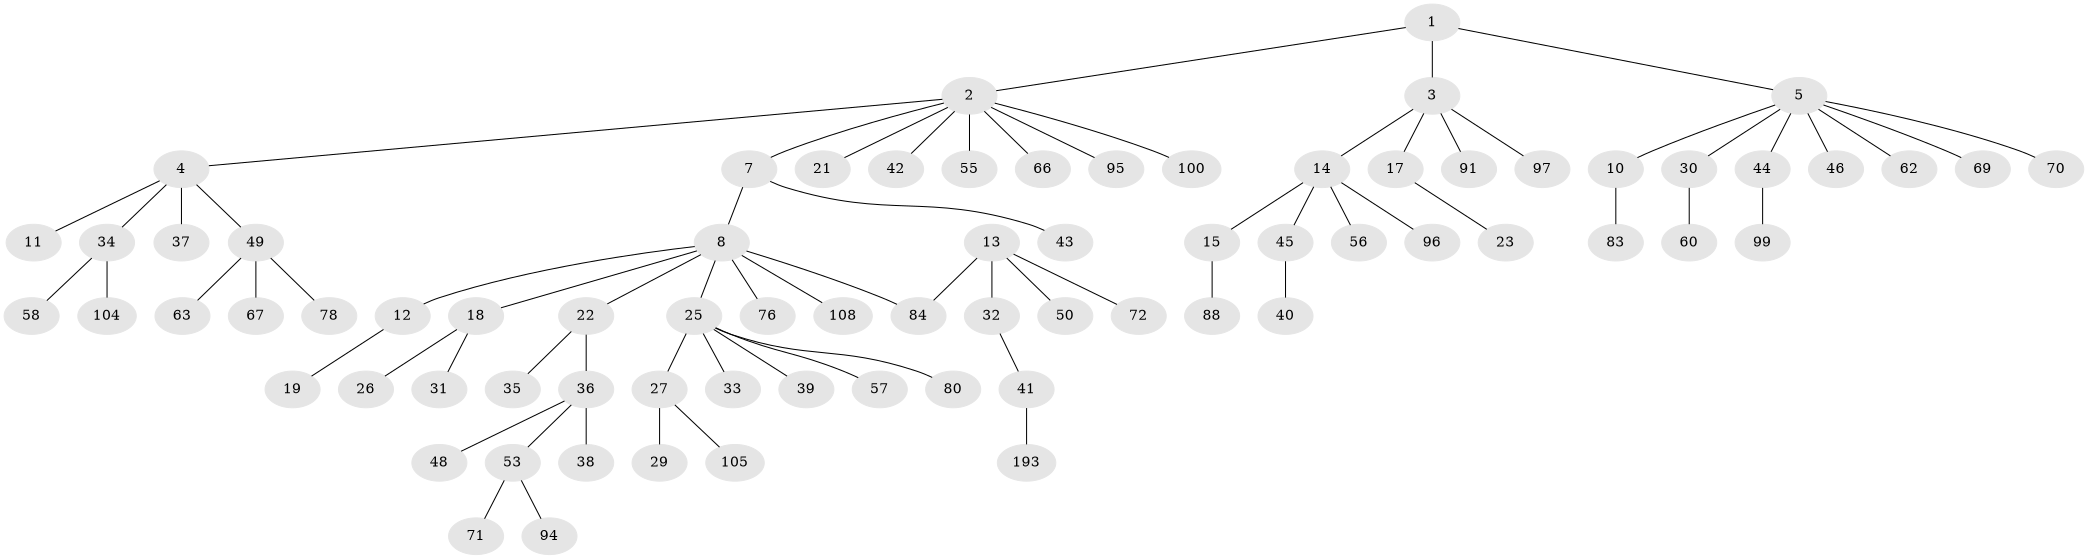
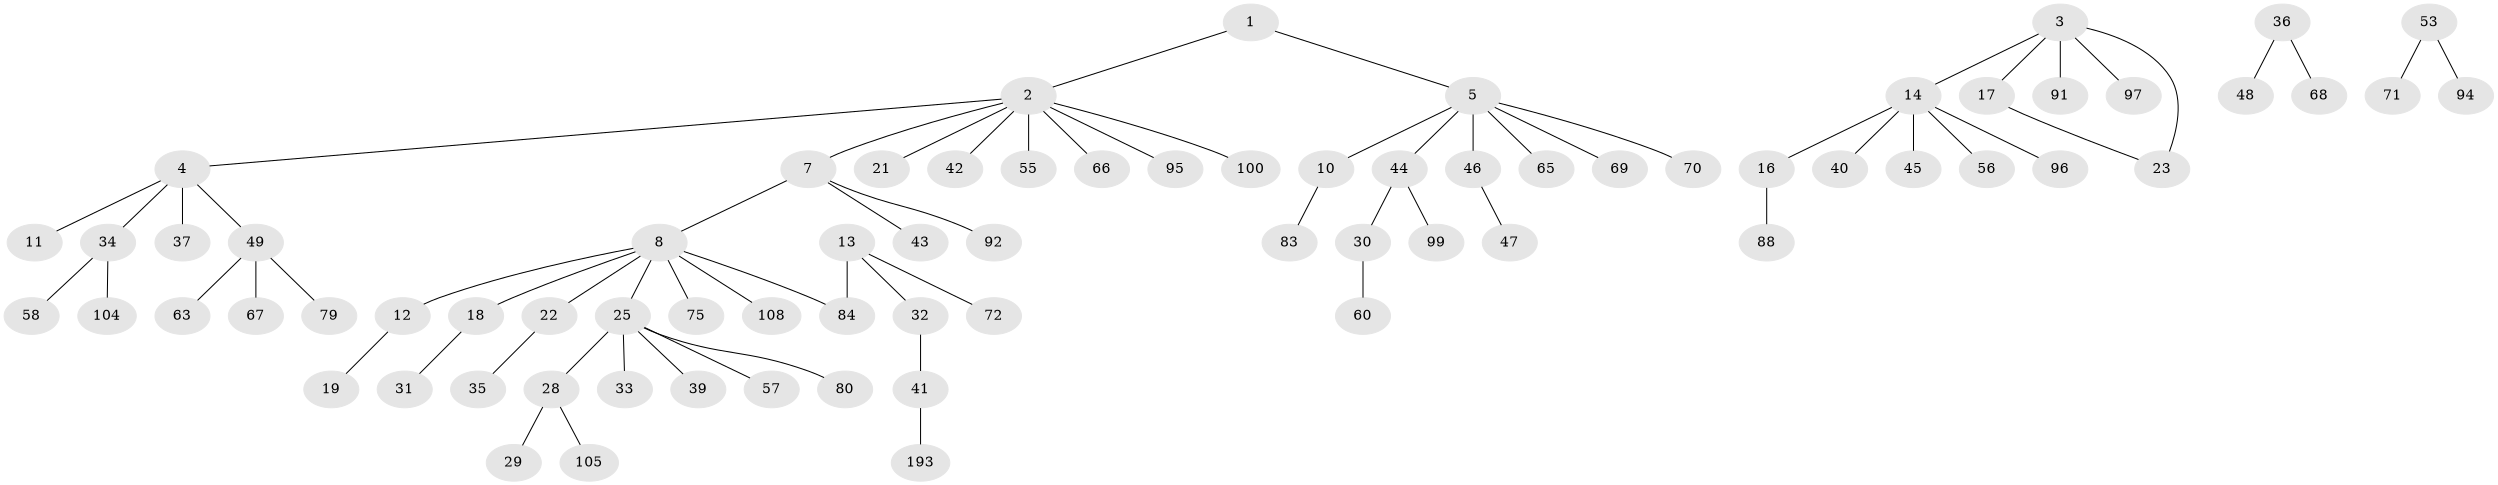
edge "1" -- "3": now "23" -- "3"
edge "5" -- "30": now "44" -- "30"
node "62": label "62" -> "65"
node "92": added
node "15": label "15" -> "16"
node "47": added
edge "45" -- "40": now "14" -- "40"
node "78": label "78" -> "79"
node "76": label "76" -> "75"
node "50": removed
edge "22" -- "36": removed
node "26": removed
node "27": label "27" -> "28"
edge "36" -- "53": removed
node "38": label "38" -> "68"
